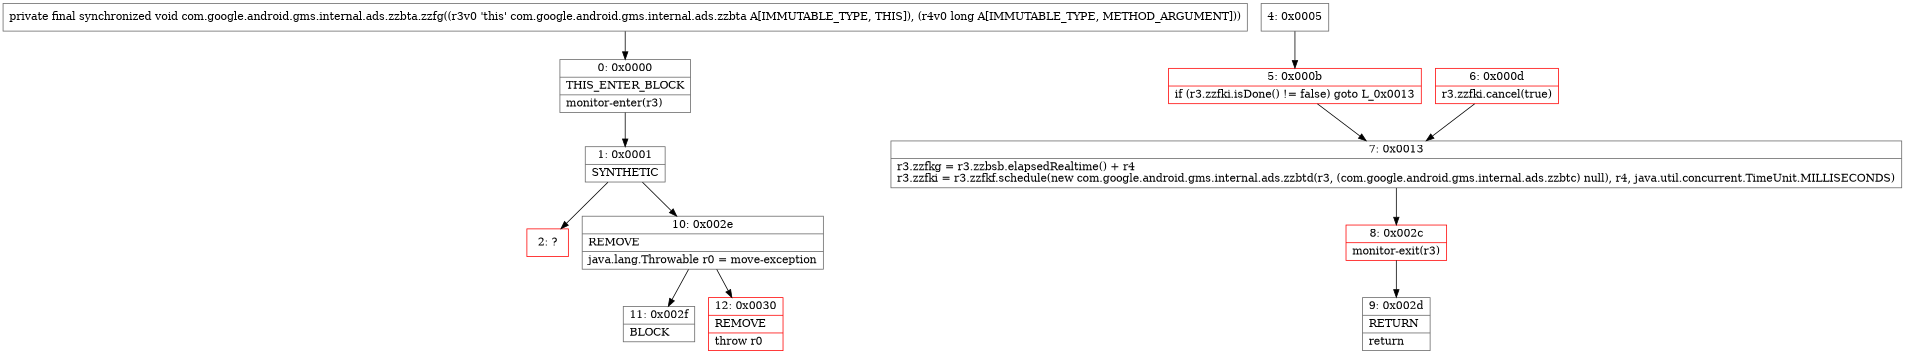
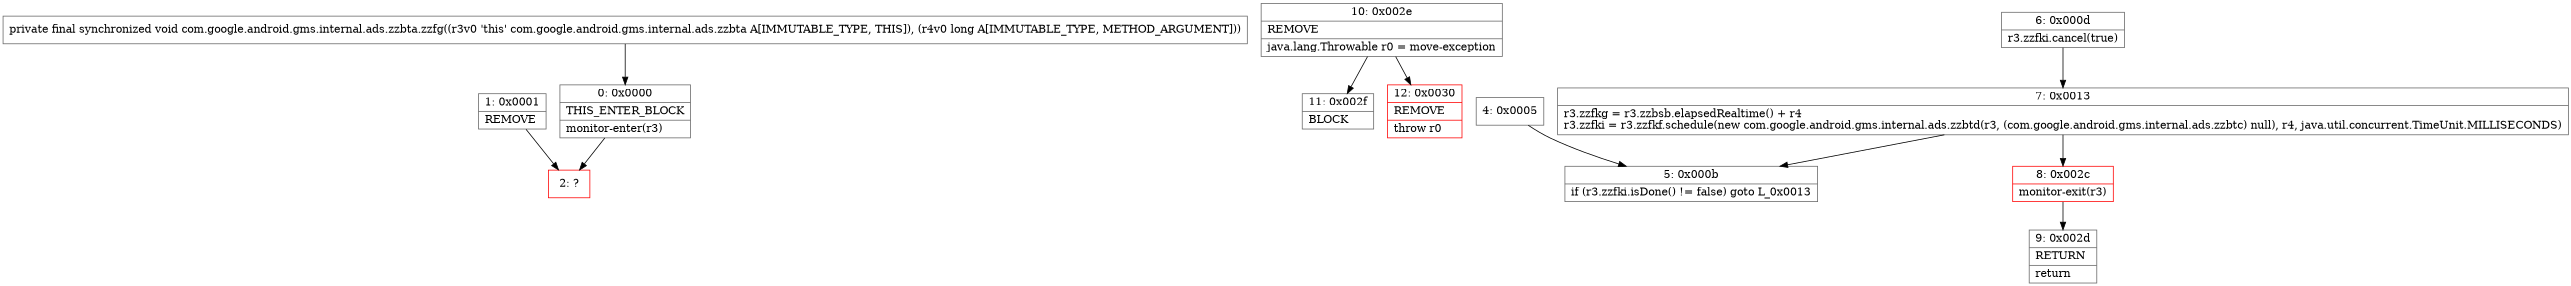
node "5: 0x000b": color red -> gray40
node "6: 0x000d": color red -> gray40
edge "5: 0x000b" -> "7: 0x0013": reversed
edge "0: 0x0000" -> "1: 0x0001": now "0: 0x0000" -> "2: ?"
node "1: 0x0001": text "SYNTHETIC" -> "REMOVE"
edge "1: 0x0001" -> "10: 0x002e": removed
